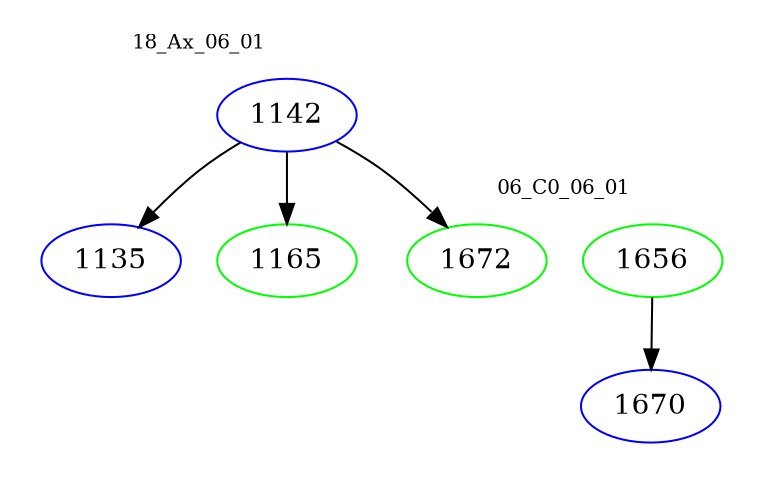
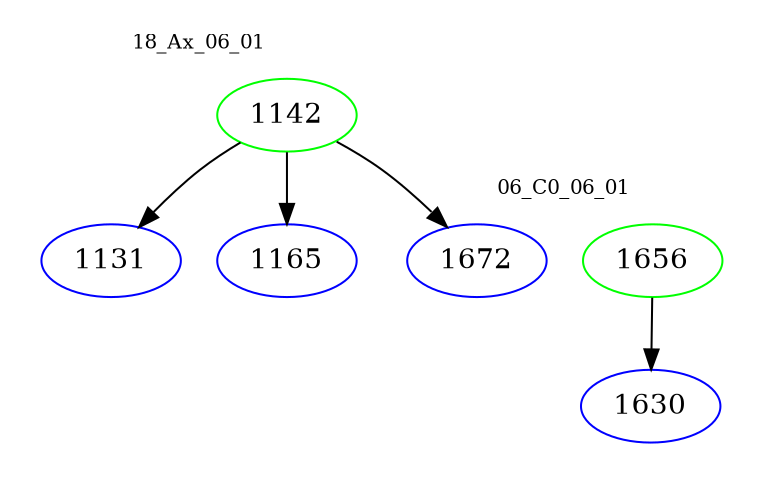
node "1142": color blue -> green
node "1135": label "1135" -> "1131"
node "1165": color green -> blue
node "1672": color green -> blue
node "1670": label "1670" -> "1630"
